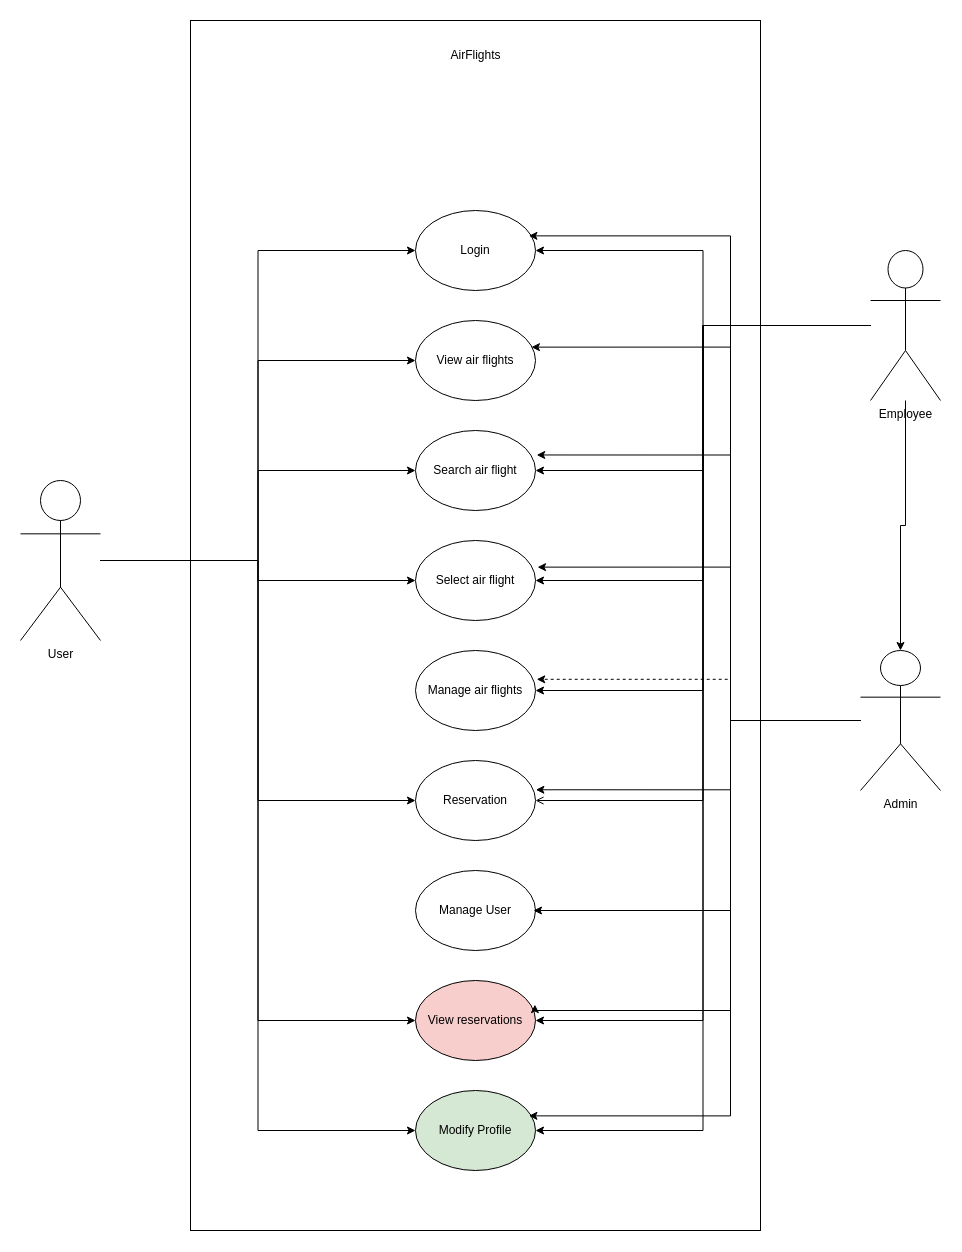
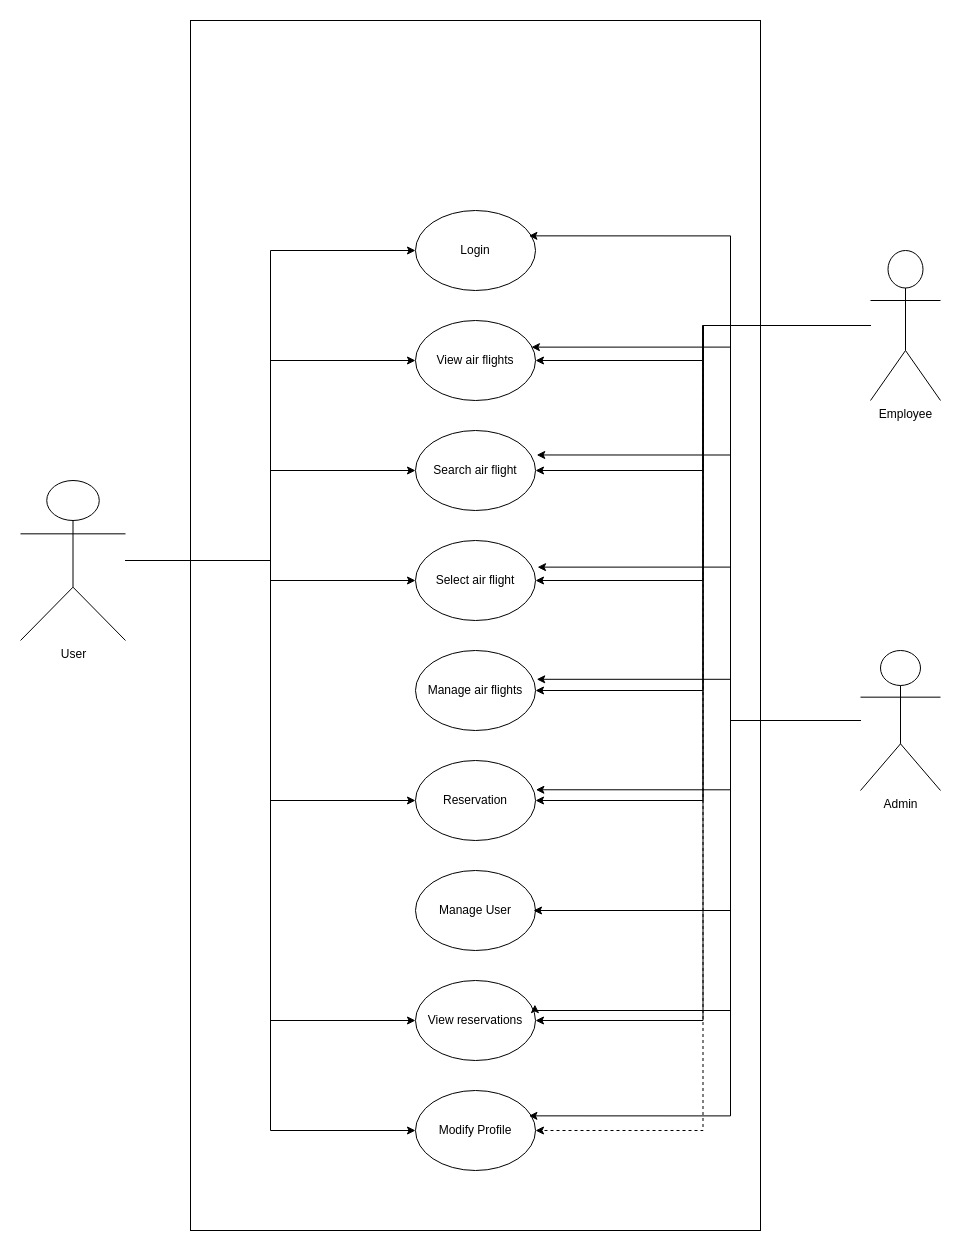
node "AirFlights": removed
edge "Employee" -> "Login": removed
edge "Employee" -> "Admin": now "Employee" -> "View air flights"
node "User": size 80x160 -> 105x160
edge "Admin" -> "Manage air flights": style dashed -> solid
edge "Employee" -> "Reservation": arrowhead open -> classic
node "View reservations": fillcolor #f8cecc -> #ffffff
node "Modify Profile": fillcolor #d5e8d4 -> #ffffff
edge "Employee" -> "Modify Profile": style solid -> dashed
